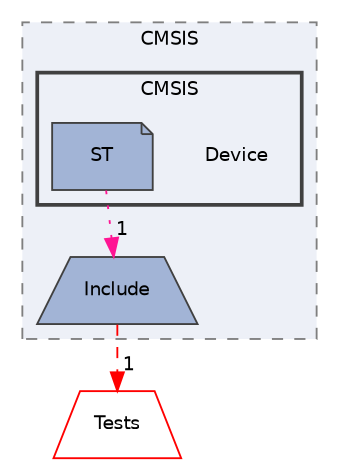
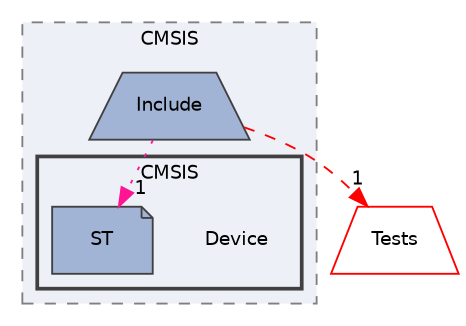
edge "ST" -> "Include": reversed
